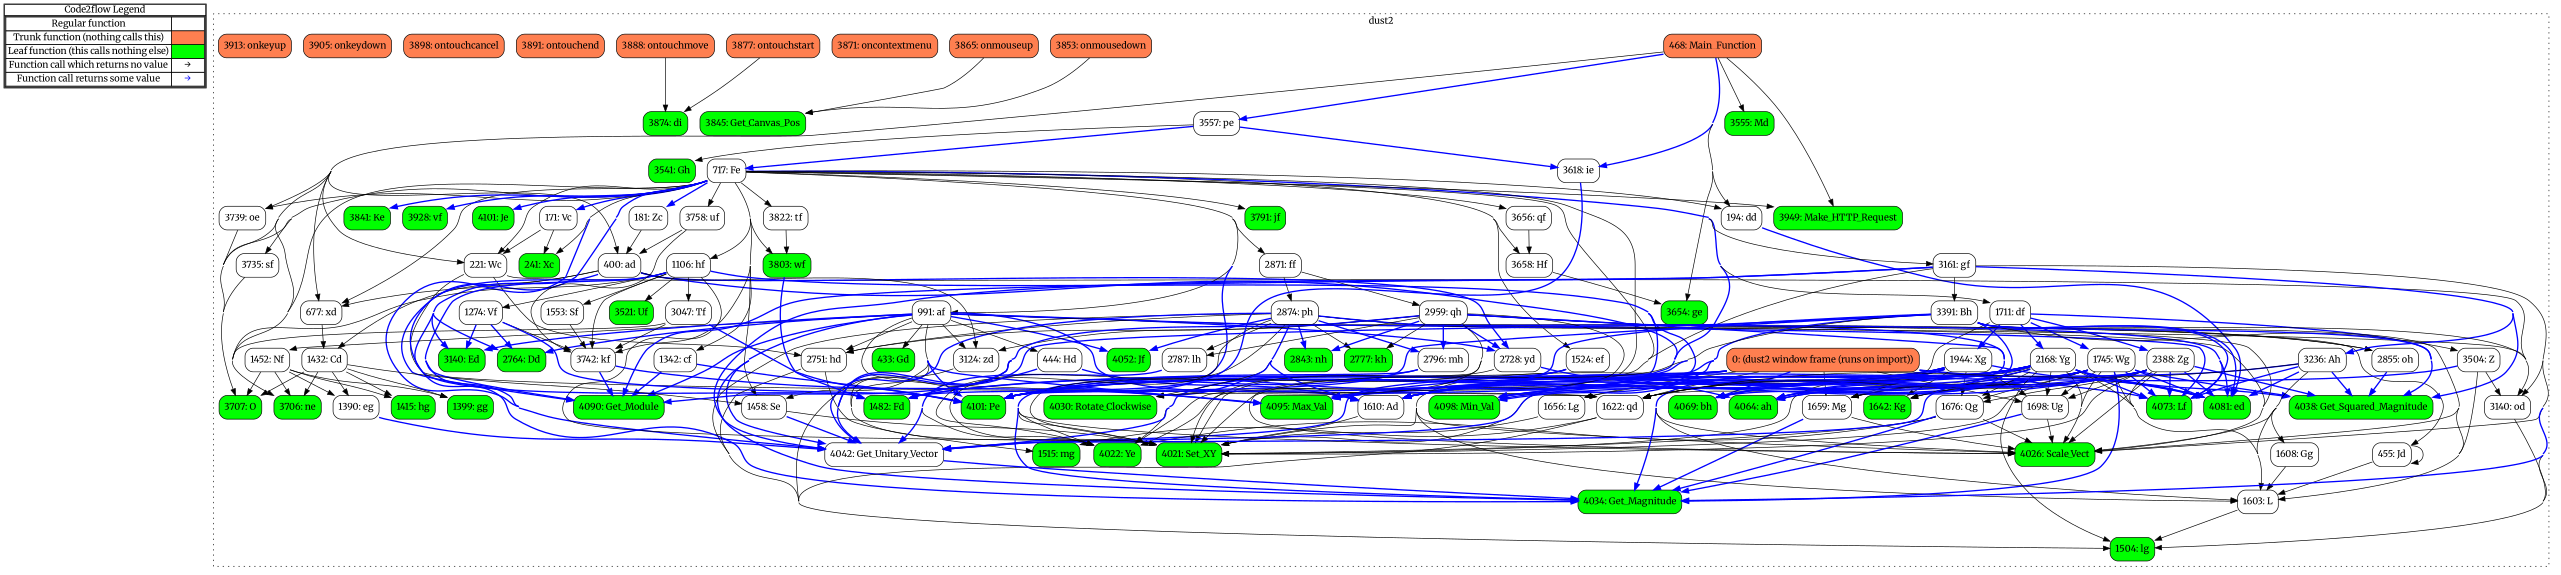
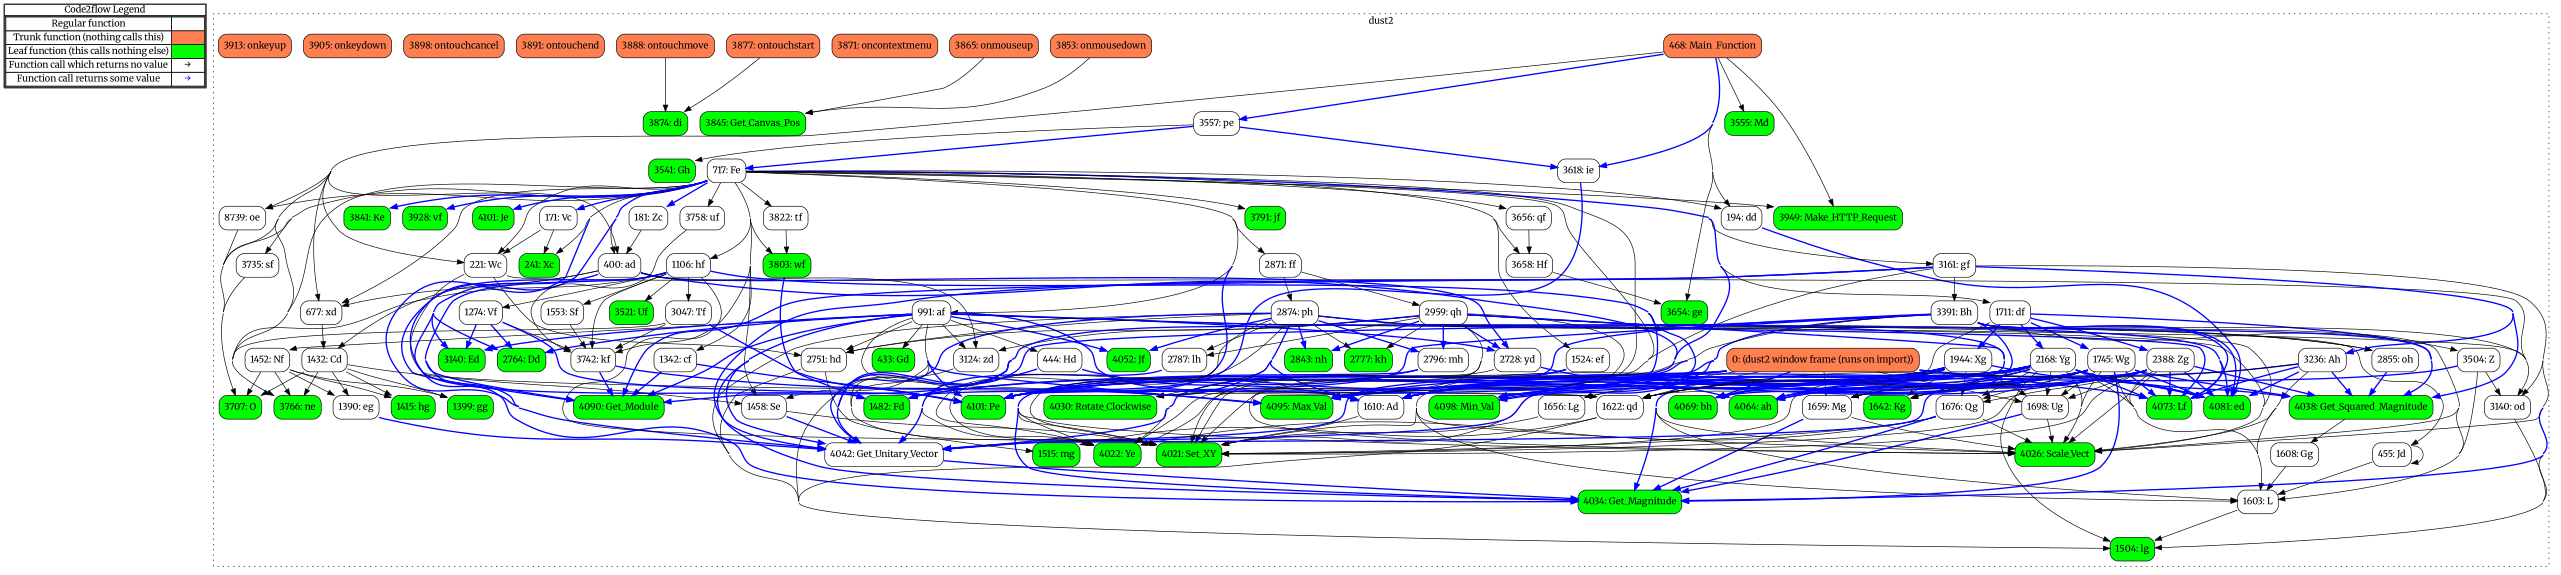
node "3739: oe": label "3739: oe" -> "8739: oe"
edge "3758: uf" -> "400: ad": now "717: Fe" -> "400: ad"
node "3706: ne": label "3706: ne" -> "3766: ne"
edge "3236: Ah" -> "1608: Gg": now "4038: Get_Squared_Magnitude" -> "1608: Gg"
